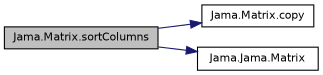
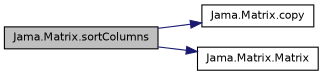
node "Jama.Jama.Matrix": label "Jama.Jama.Matrix" -> "Jama.Matrix.Matrix"
